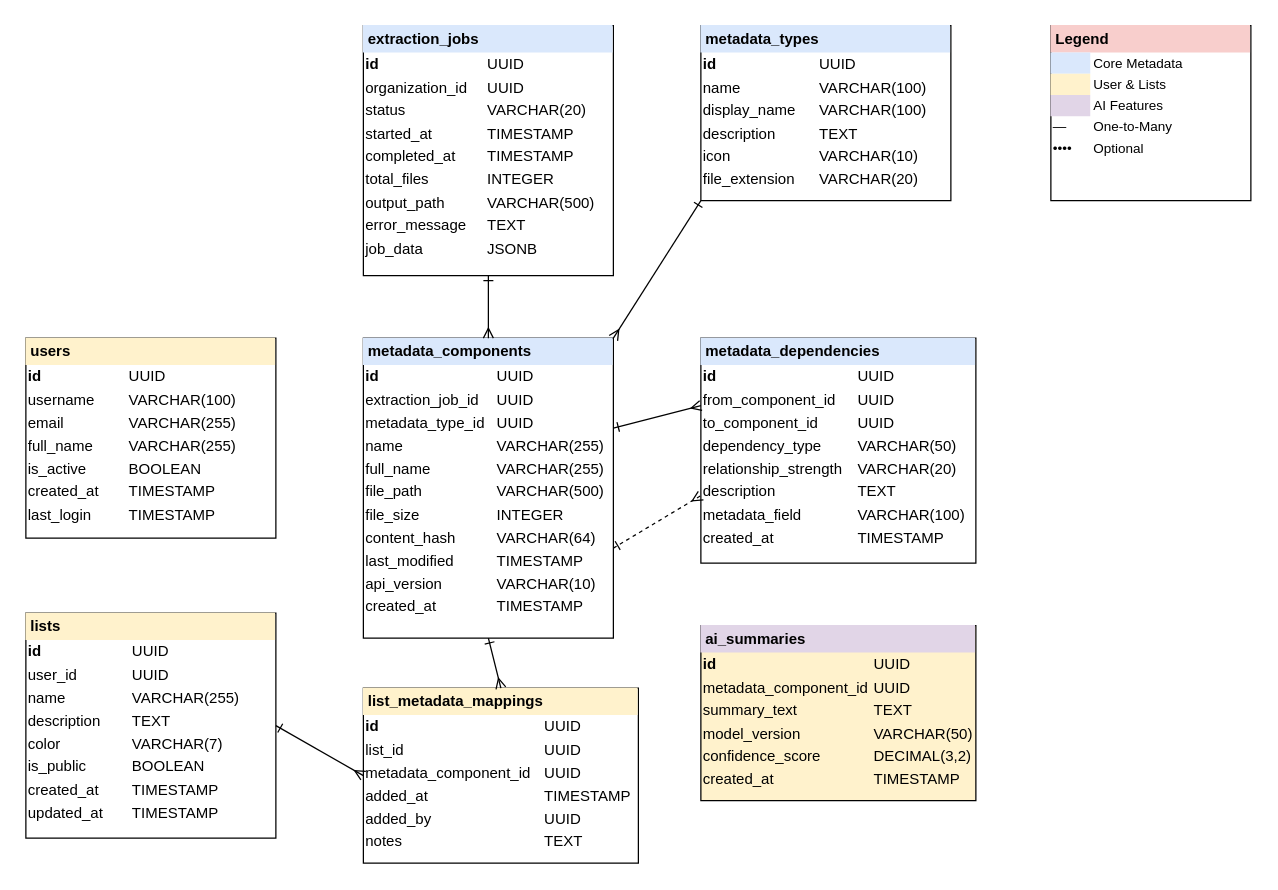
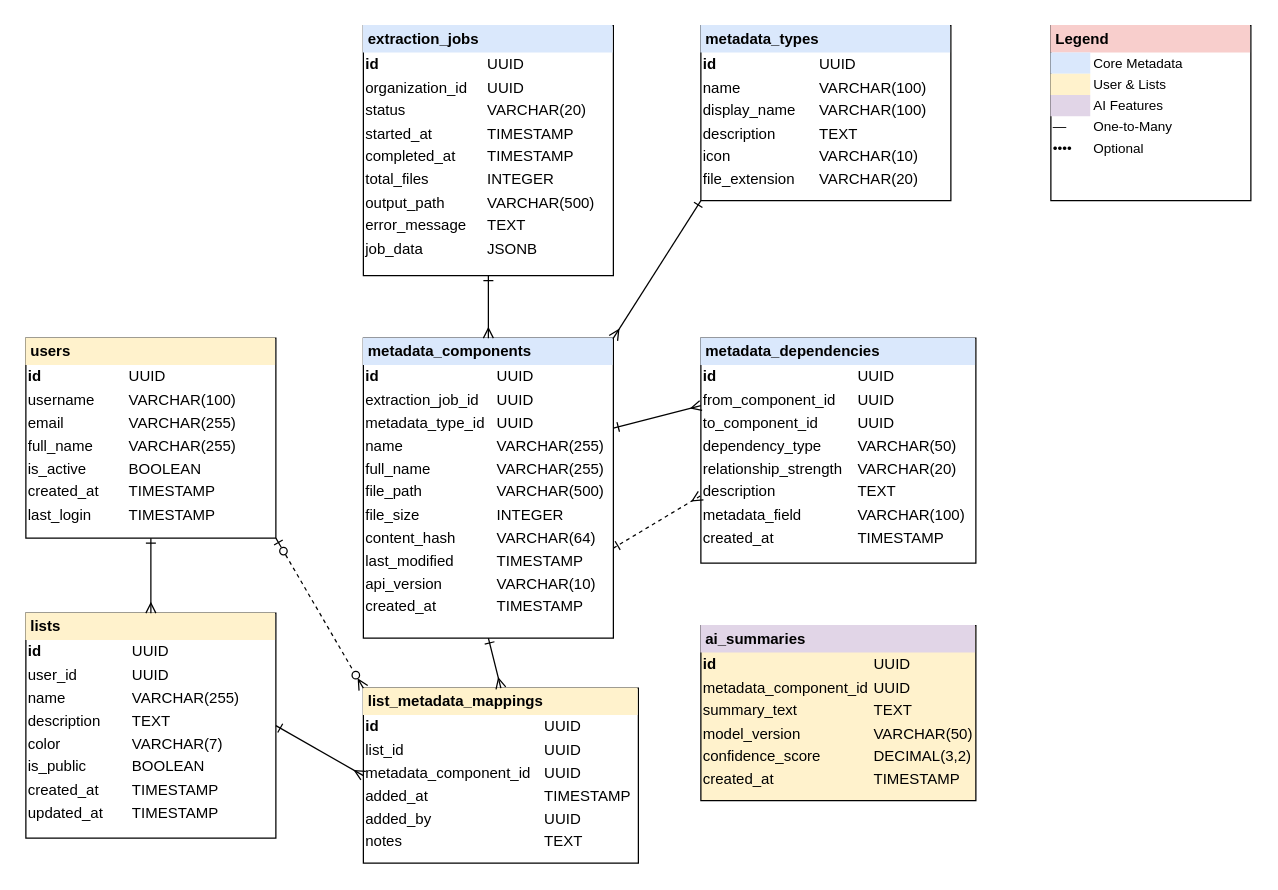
edge "users id UUID username VARCHAR(100) email VARCHAR(255) full_name VARCHAR(255) is_active BOOLEAN created_at TIMESTAMP last_login TIMESTAMP" -- "lists id UUID user_id UUID name VARCHAR(255) description TEXT color VARCHAR(7) is_public BOOLEAN created_at TIMESTAMP updated_at TIMESTAMP": added
edge "users id UUID username VARCHAR(100) email VARCHAR(255) full_name VARCHAR(255) is_active BOOLEAN created_at TIMESTAMP last_login TIMESTAMP" -- "list_metadata_mappings id UUID list_id UUID metadata_component_id UUID added_at TIMESTAMP added_by UUID notes TEXT": added
